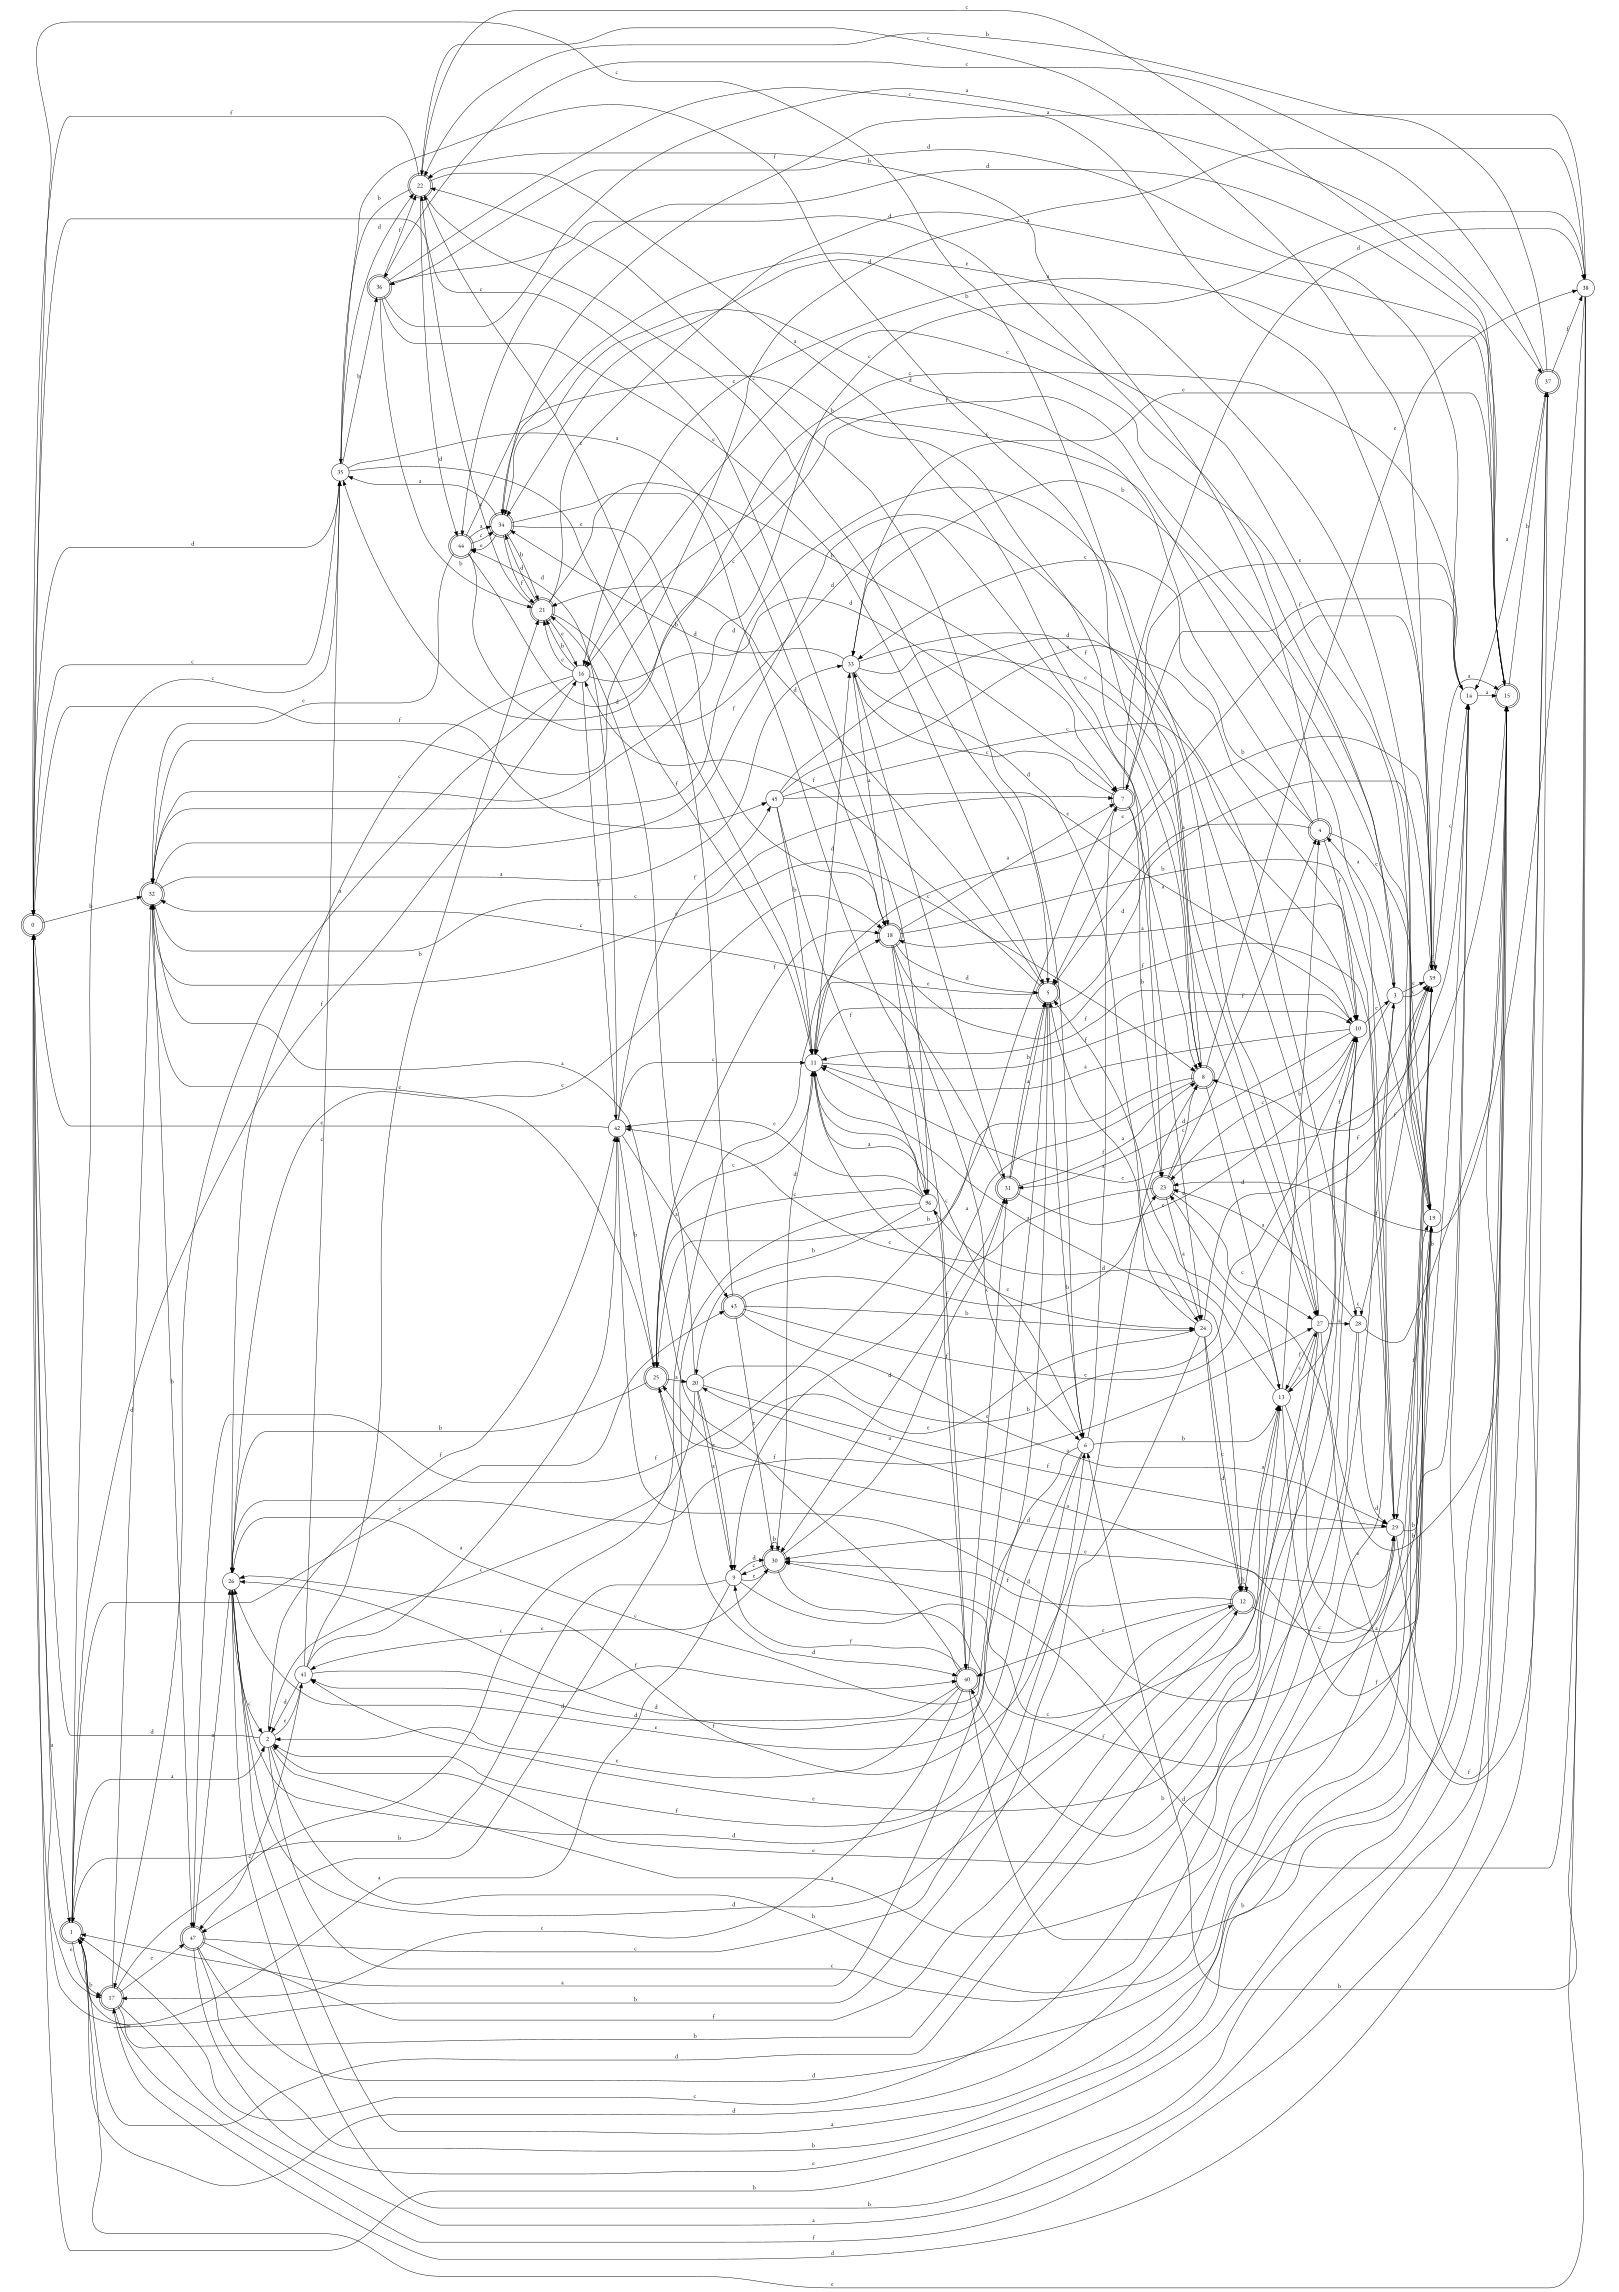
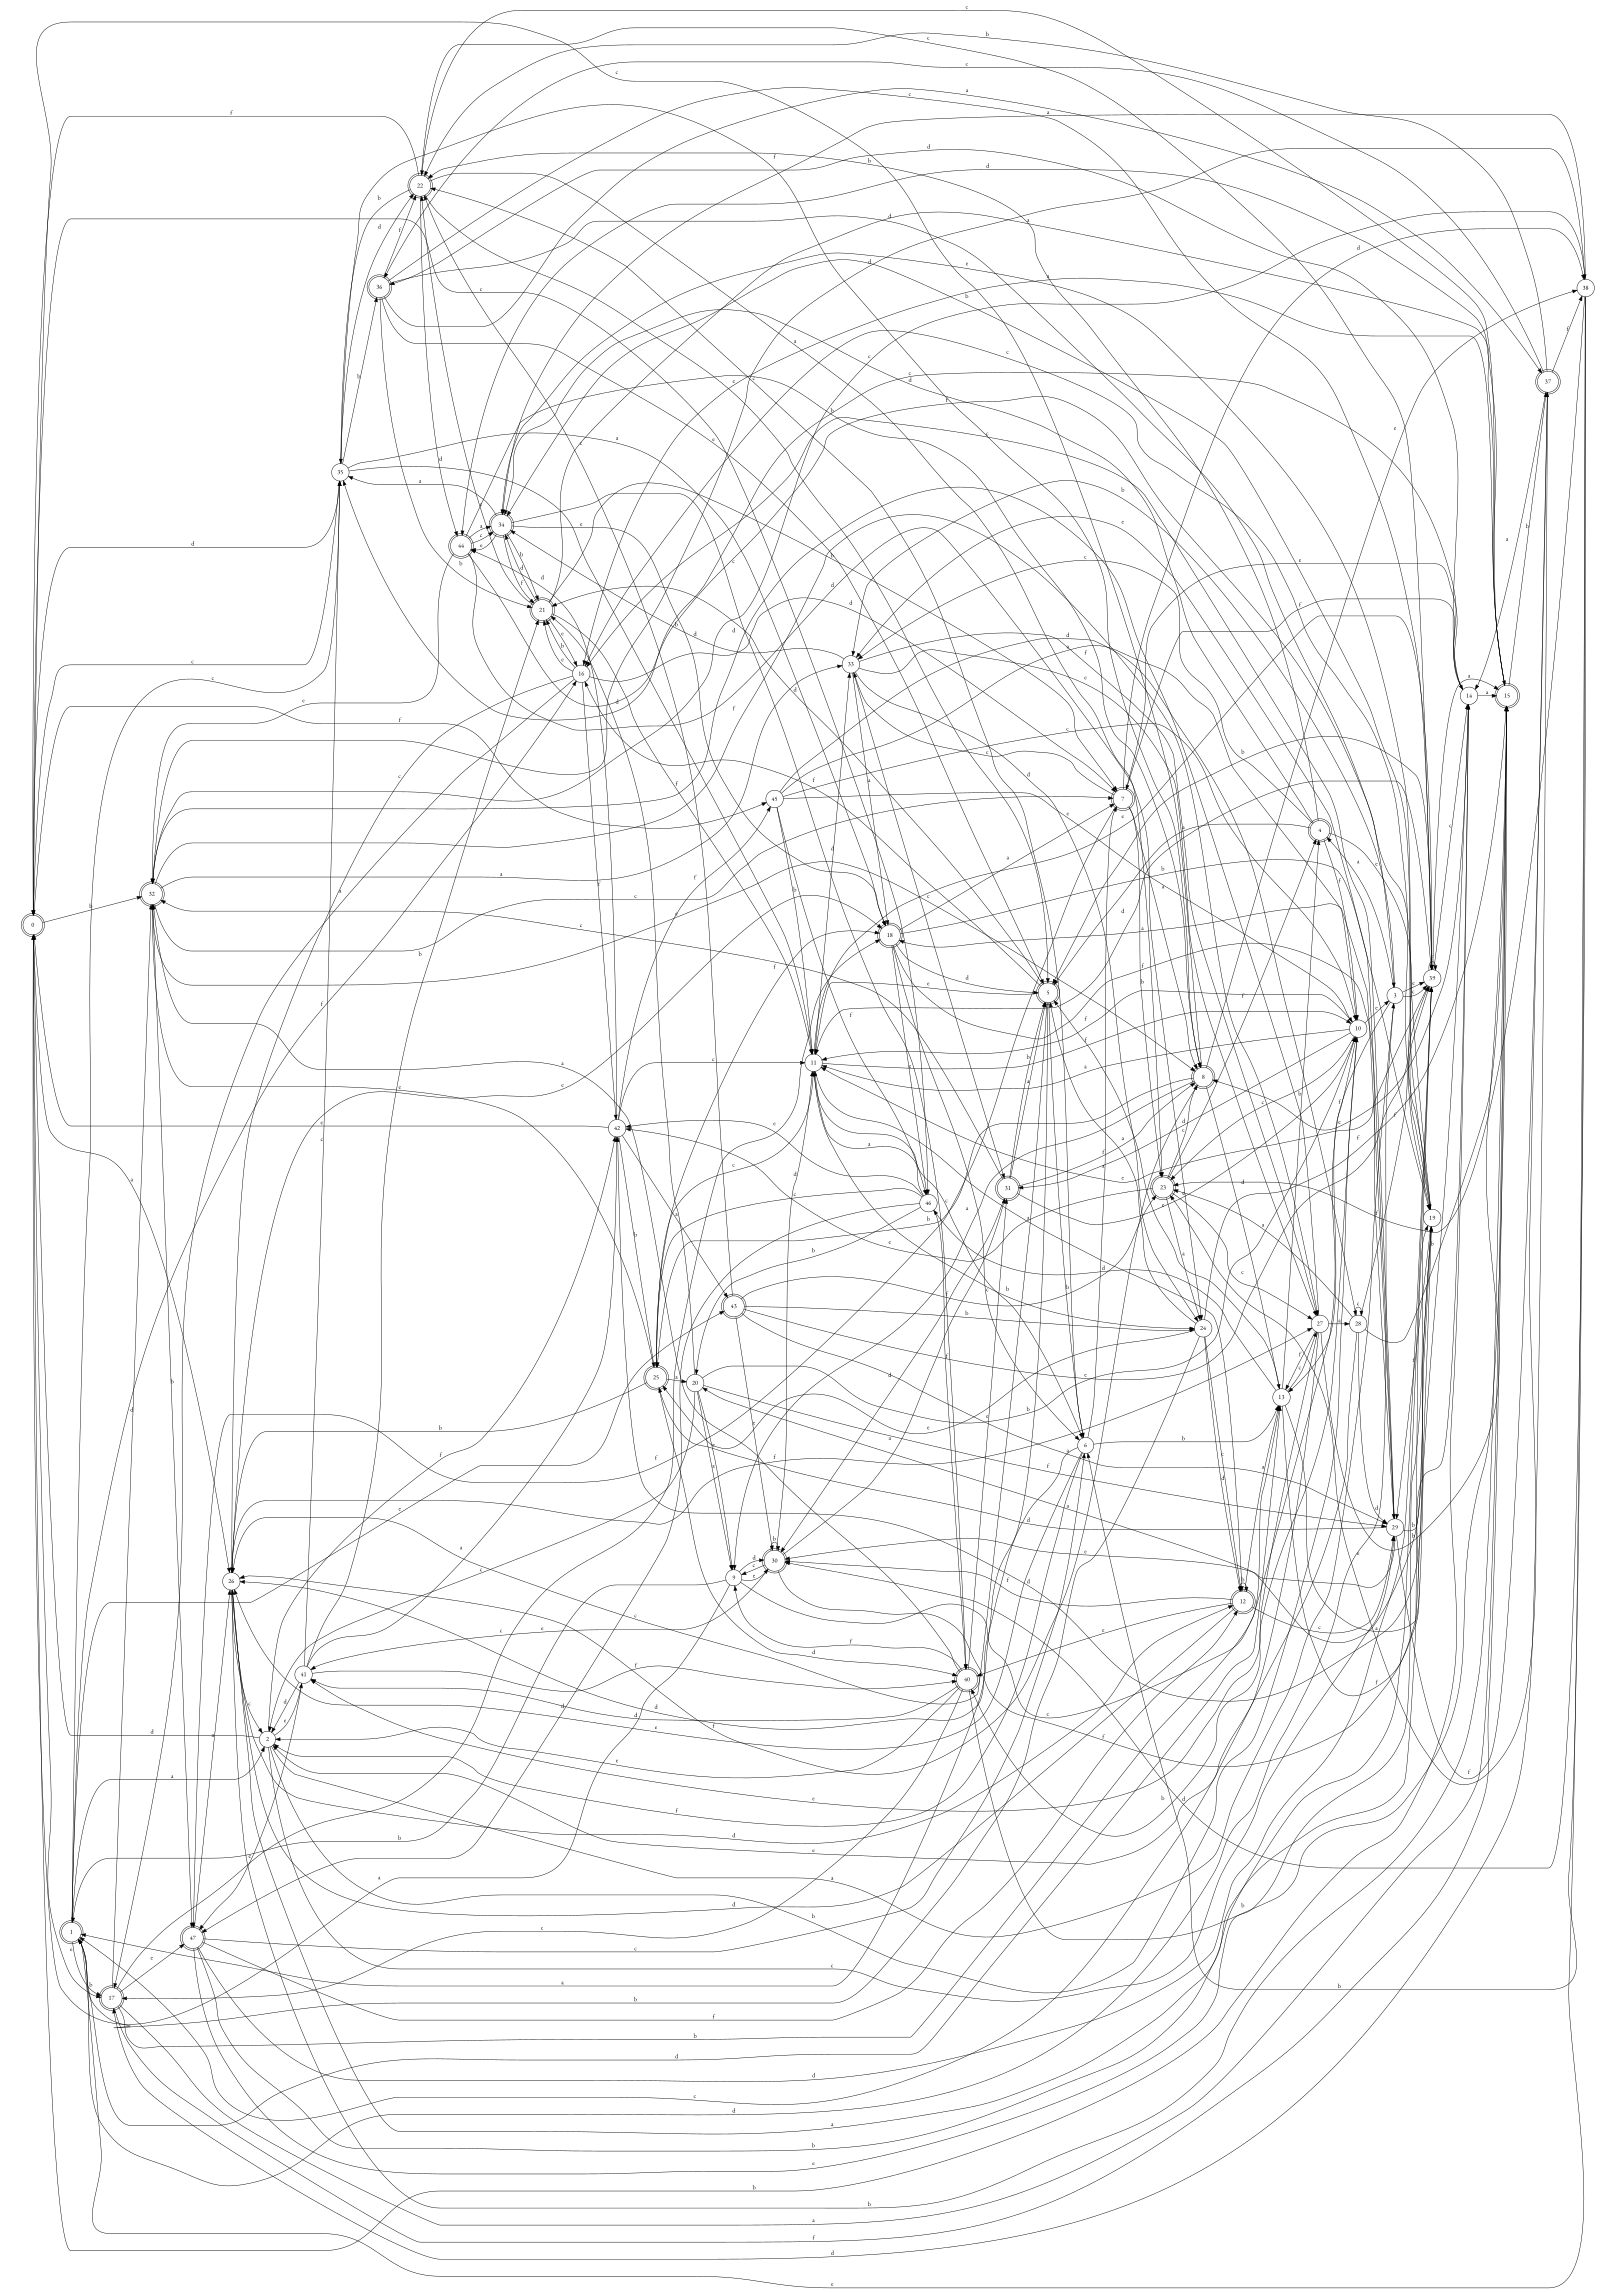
edge "15" -> "33": now "29" -> "33"
node "96": label "96" -> "46"
edge "11" -> "24": label "e" -> "b"
edge "0" -> "1": now "0" -> "26"
